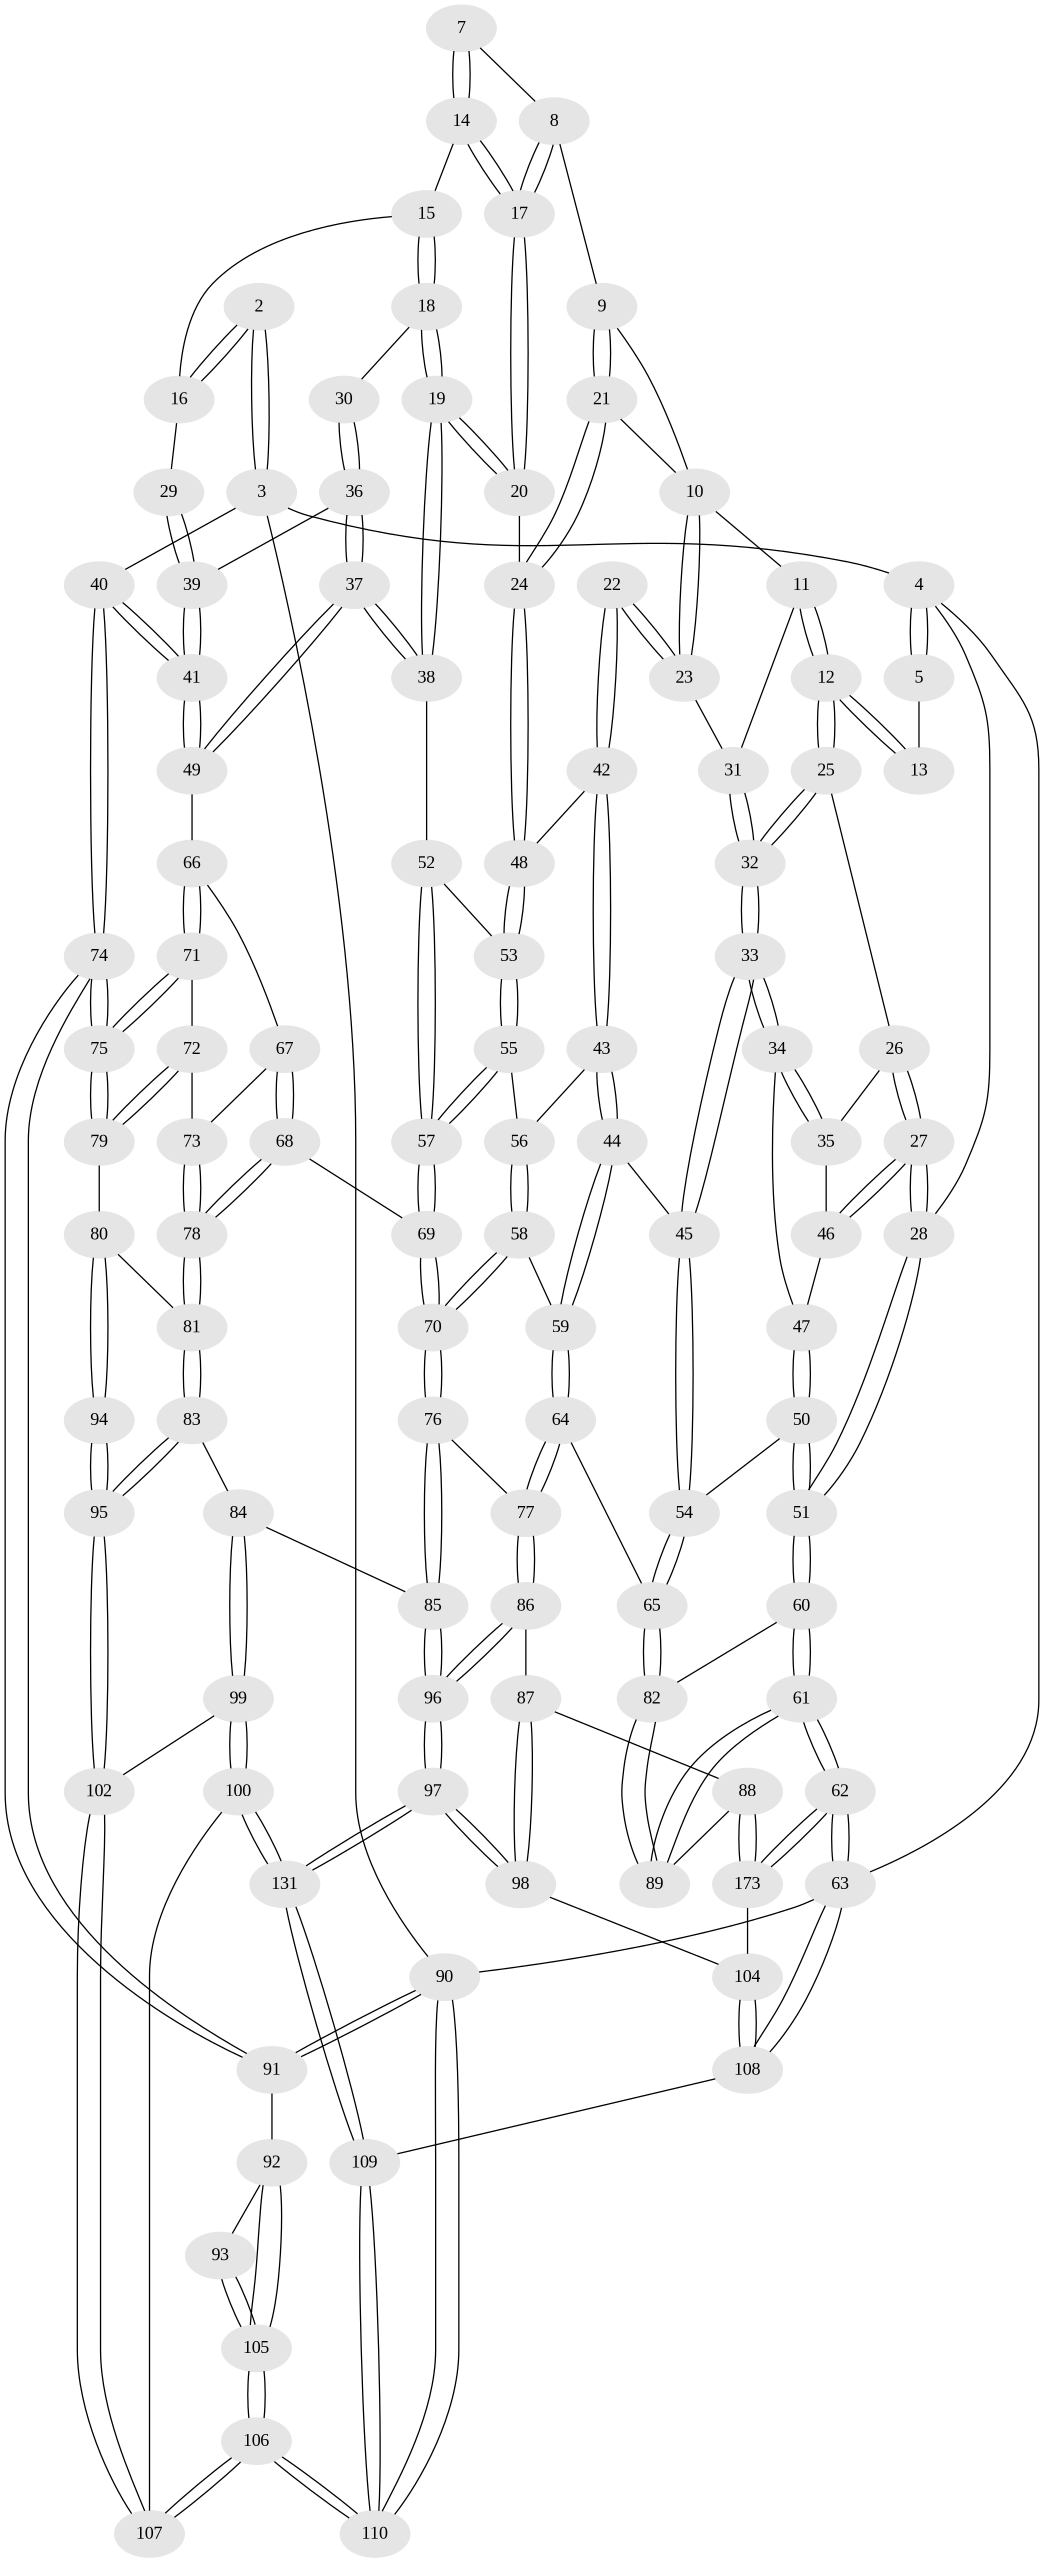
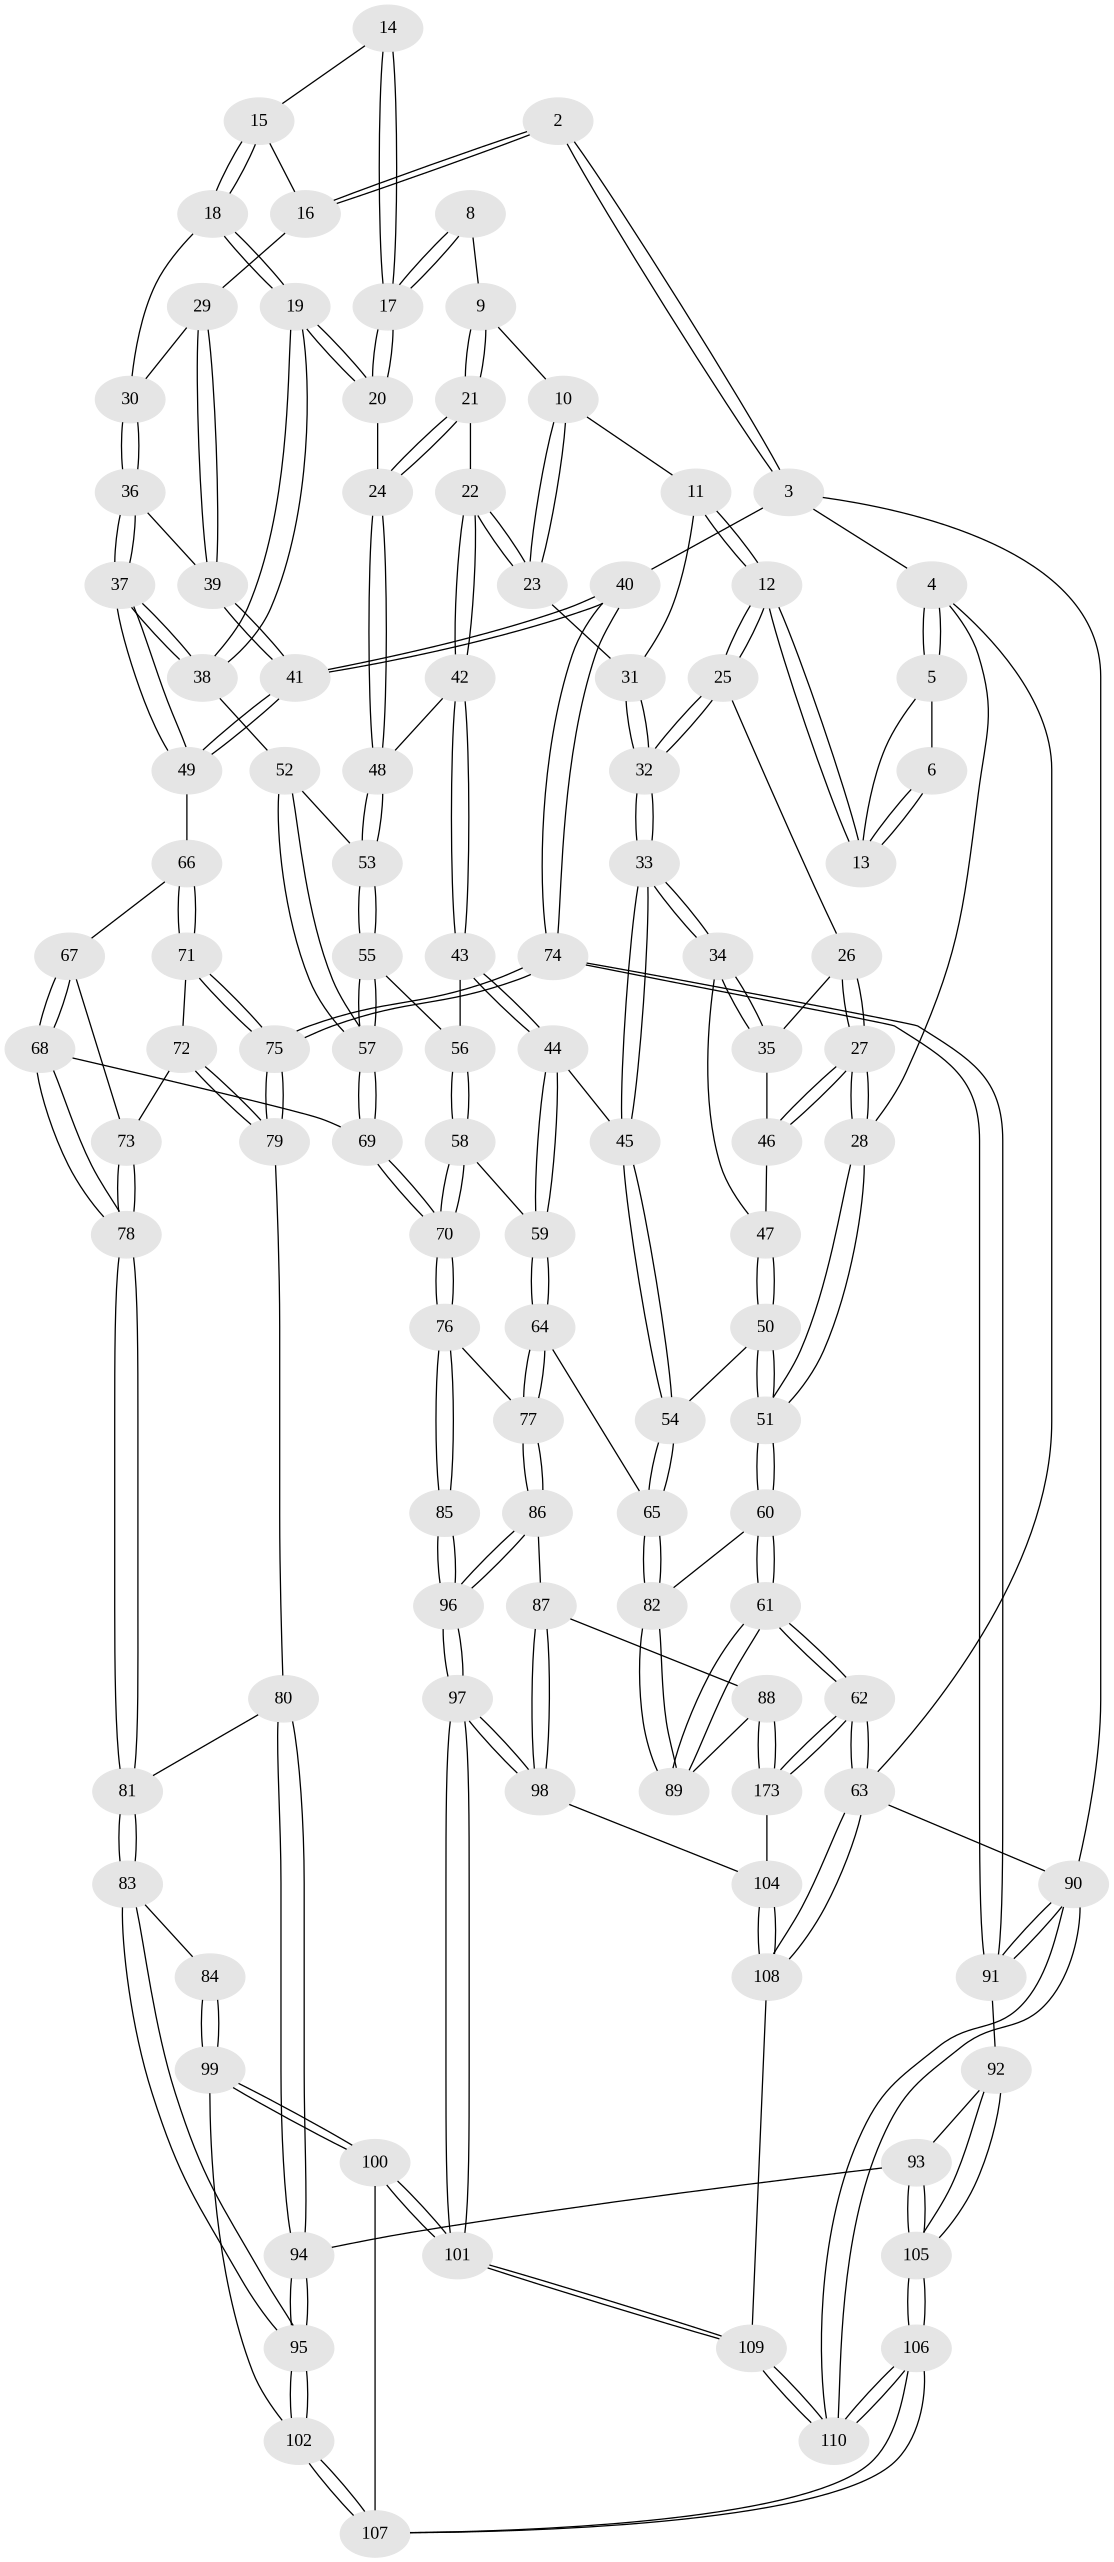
node "7": removed
edge "29" -- "30": added
edge "21" -- "10": now "21" -- "22"
node "6": added
edge "84" -- "85": removed
node "131": label "131" -> "101"
edge "93" -- "94": added
